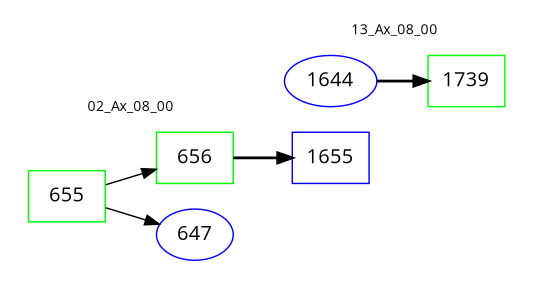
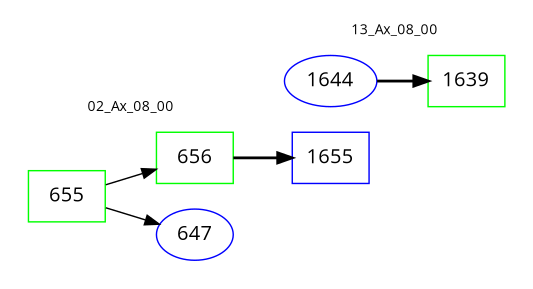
node "1739": label "1739" -> "1639"
